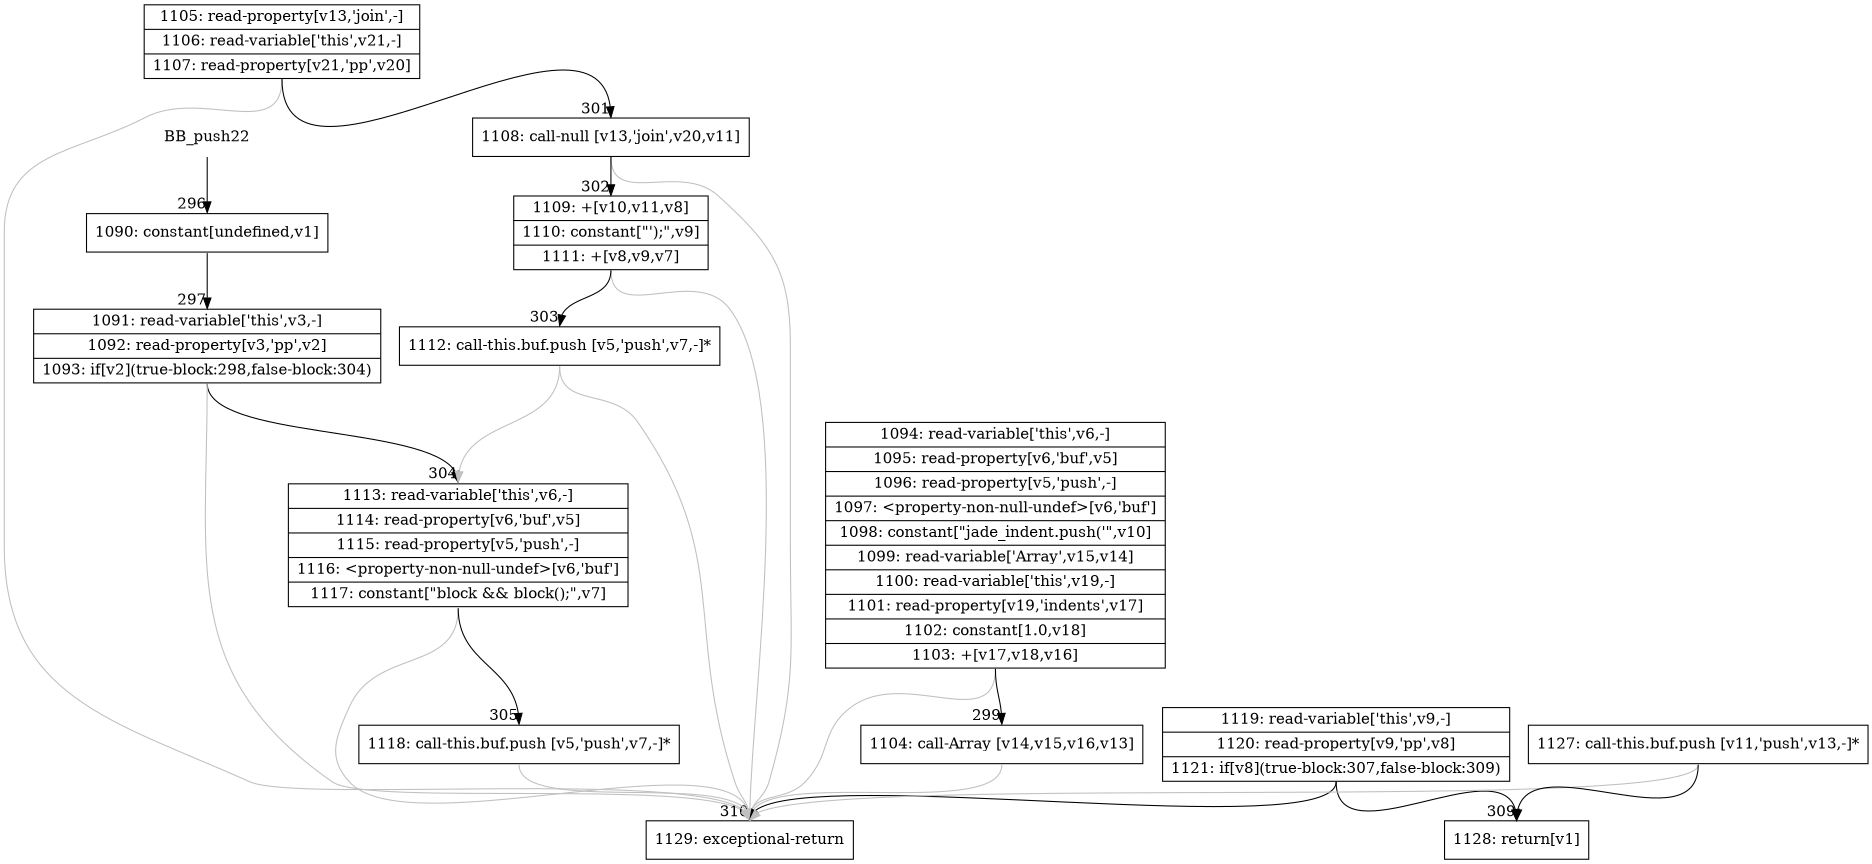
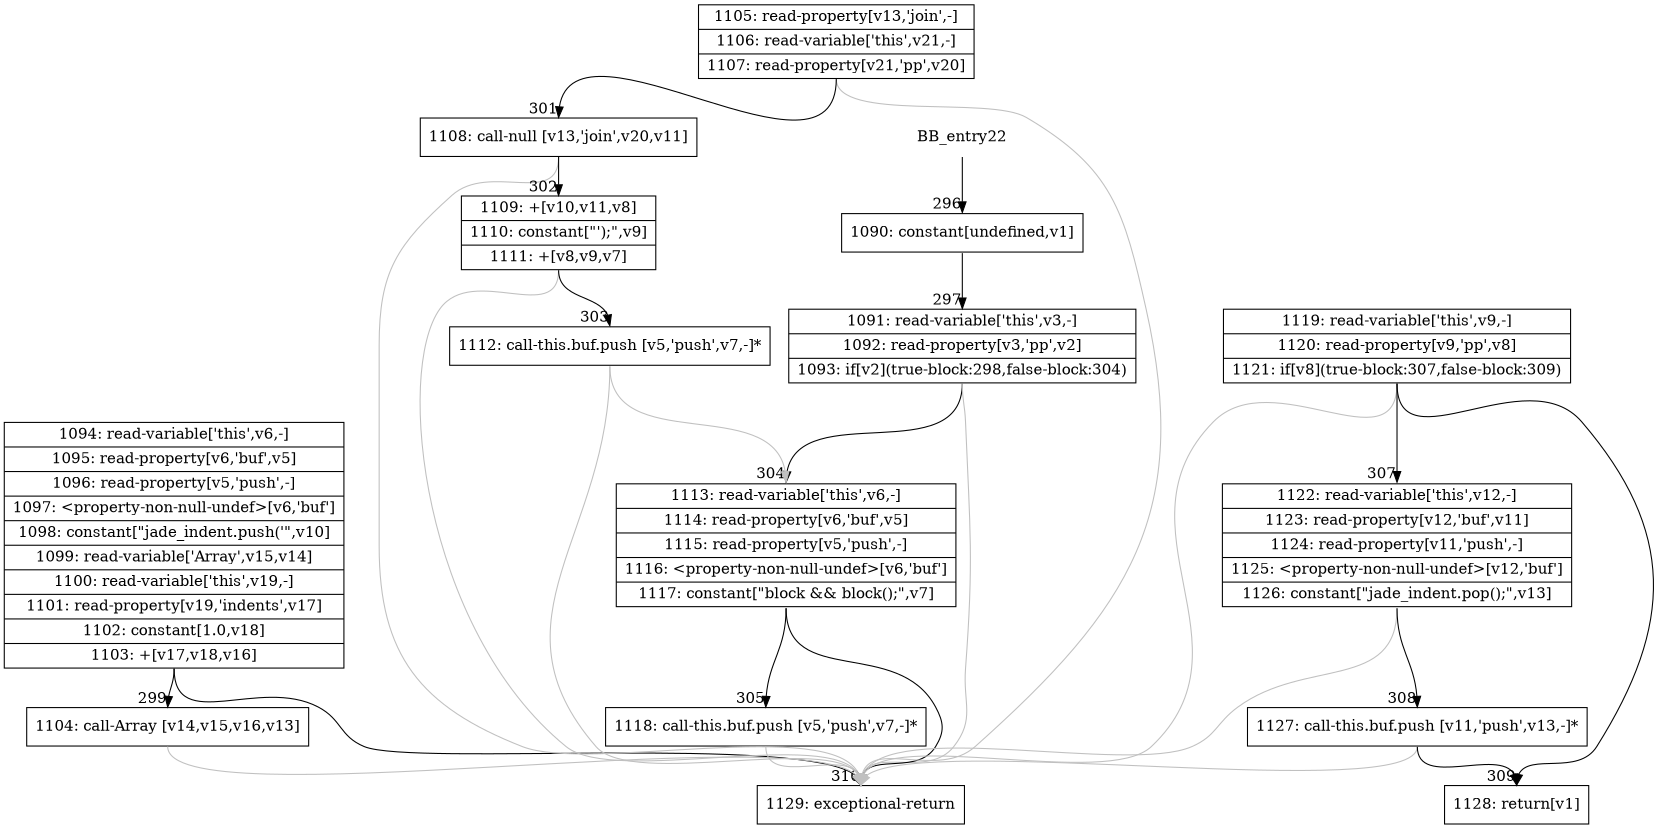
node "BB_push22": label "BB_push22" -> "BB_entry22"
node "1122: read-variable['this',v12,-]": added
edge "1094: read-variable['this',v6,-]" -> "1129: exceptional-return": color gray -> black
edge "1119: read-variable['this',v9,-]" -> "1129: exceptional-return": color black -> gray
edge "1113: read-variable['this',v6,-]" -> "1129: exceptional-return": color gray -> black
